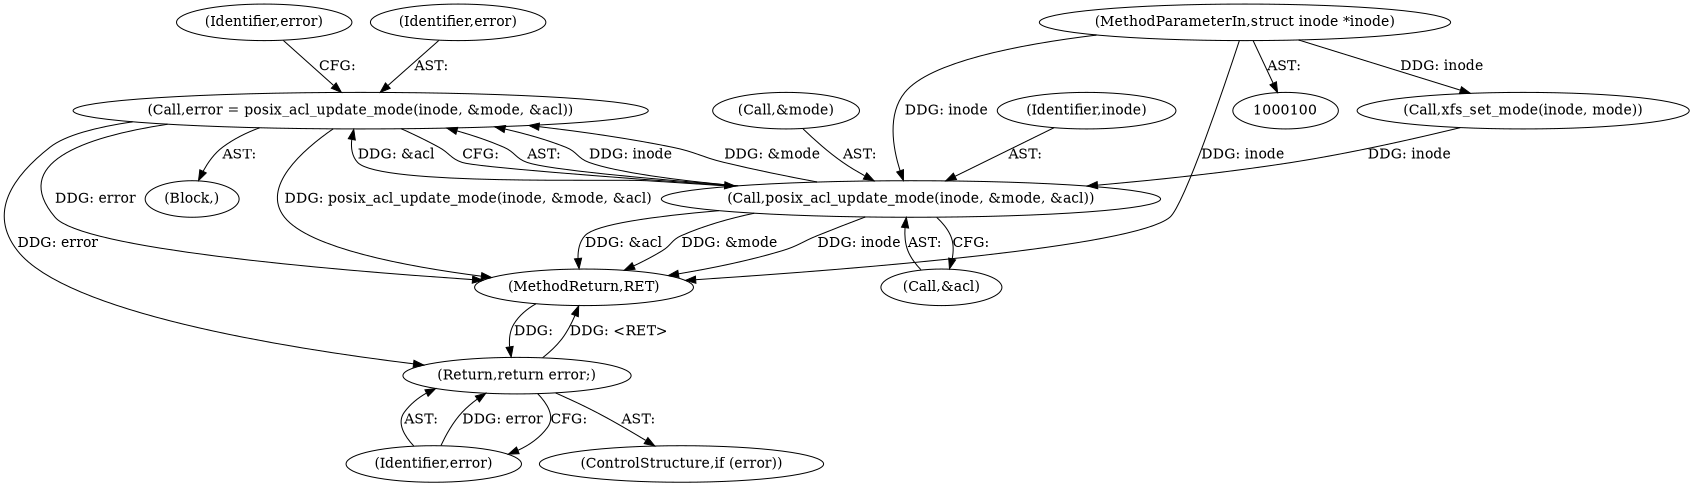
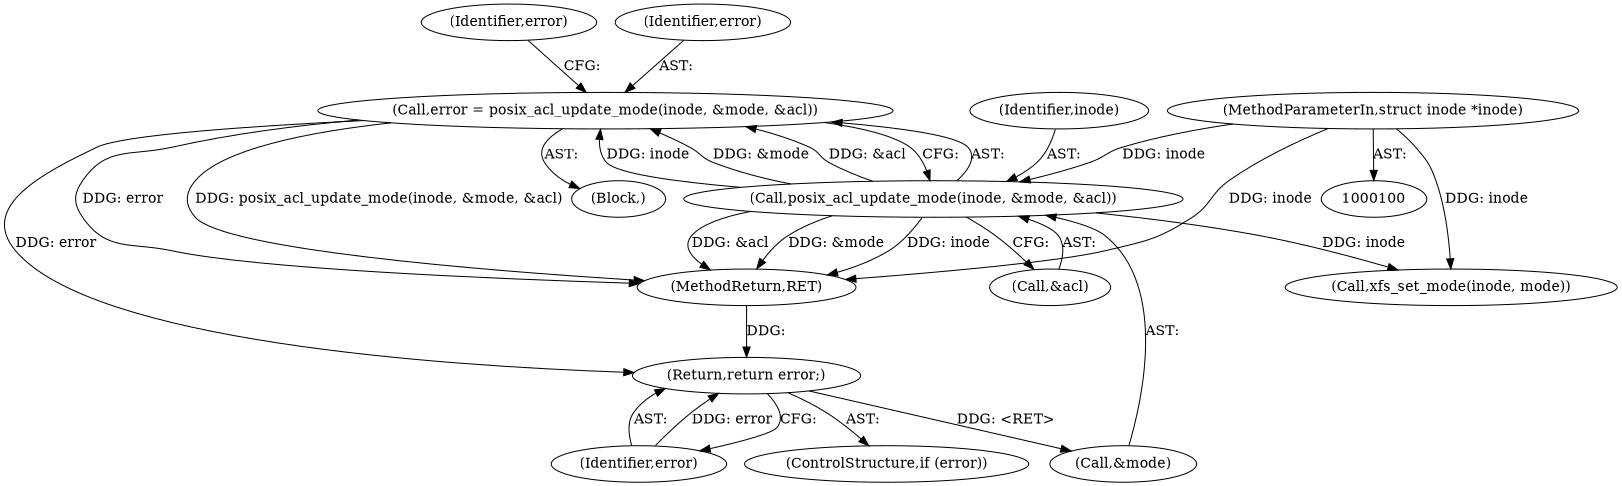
edge "(Call,xfs_set_mode(inode, mode))" -> "(Call,posix_acl_update_mode(inode, &mode, &acl))": reversed
edge "(Return,return error;)" -> "(MethodReturn,RET)": now "(Return,return error;)" -> "(Call,&mode)"
